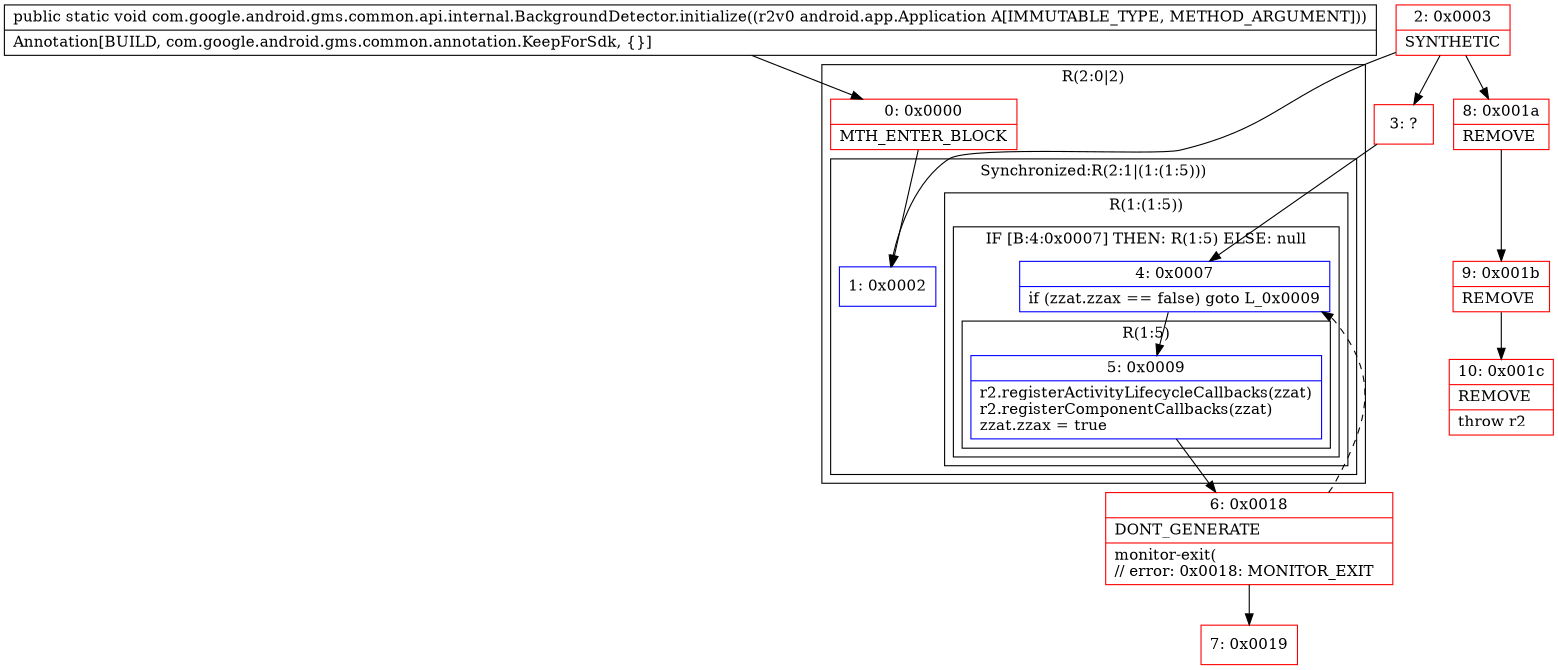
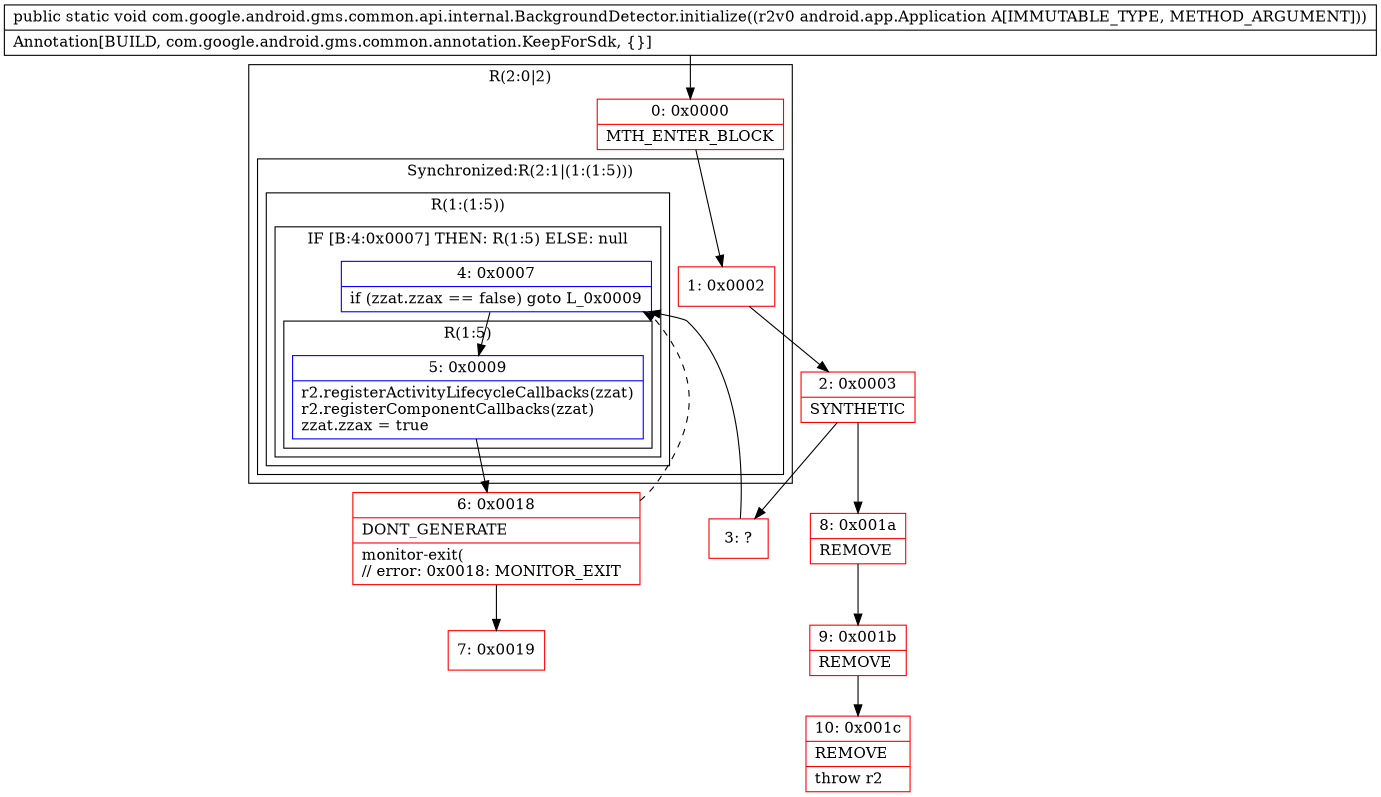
edge "2: 0x0003" -> "1: 0x0002": reversed
node "1: 0x0002": color blue -> red
